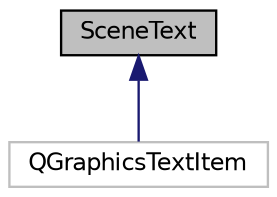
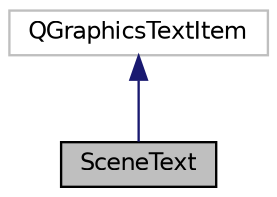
edge "QGraphicsTextItem" -> "SceneText": reversed
